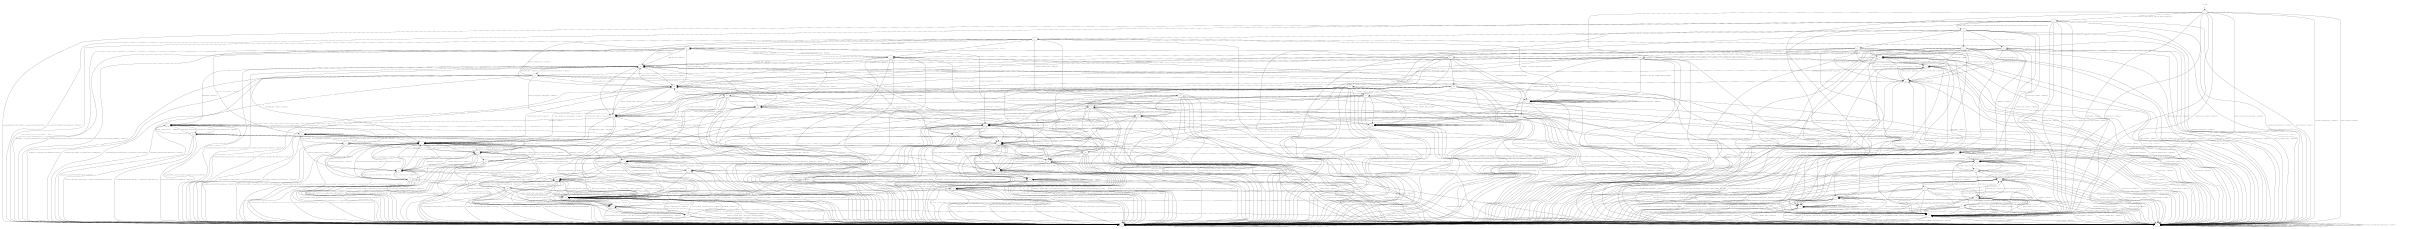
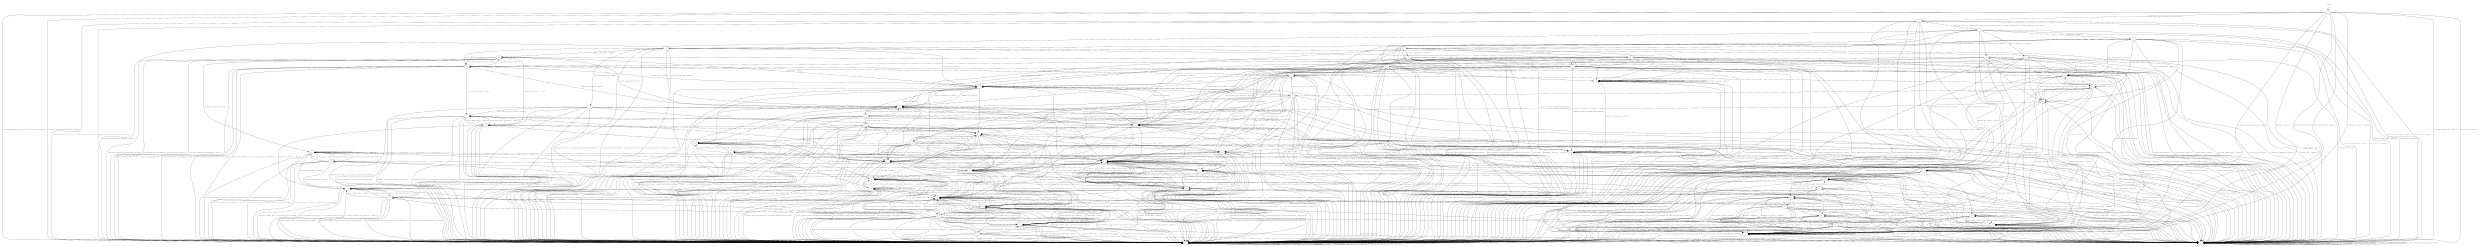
edge "s10" -> "s15": removed, label "CERTIFICATE / TIMEOUT"
edge "s57" -> "s24": now "s9" -> "s24"
edge "s49" -> "s56": added, label "FINISHED / TIMEOUT"
edge "s89" -> "s15": removed, label "CERTIFICATE / TIMEOUT"
